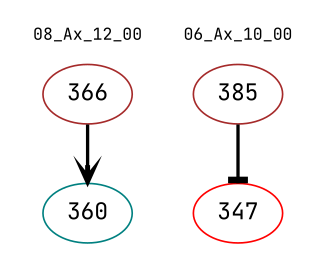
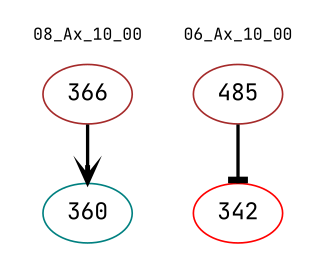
cluster "08_Ax_12_00": label "08_Ax_12_00" -> "08_Ax_10_00"
node "385": label "385" -> "485"
node "347": label "347" -> "342"
